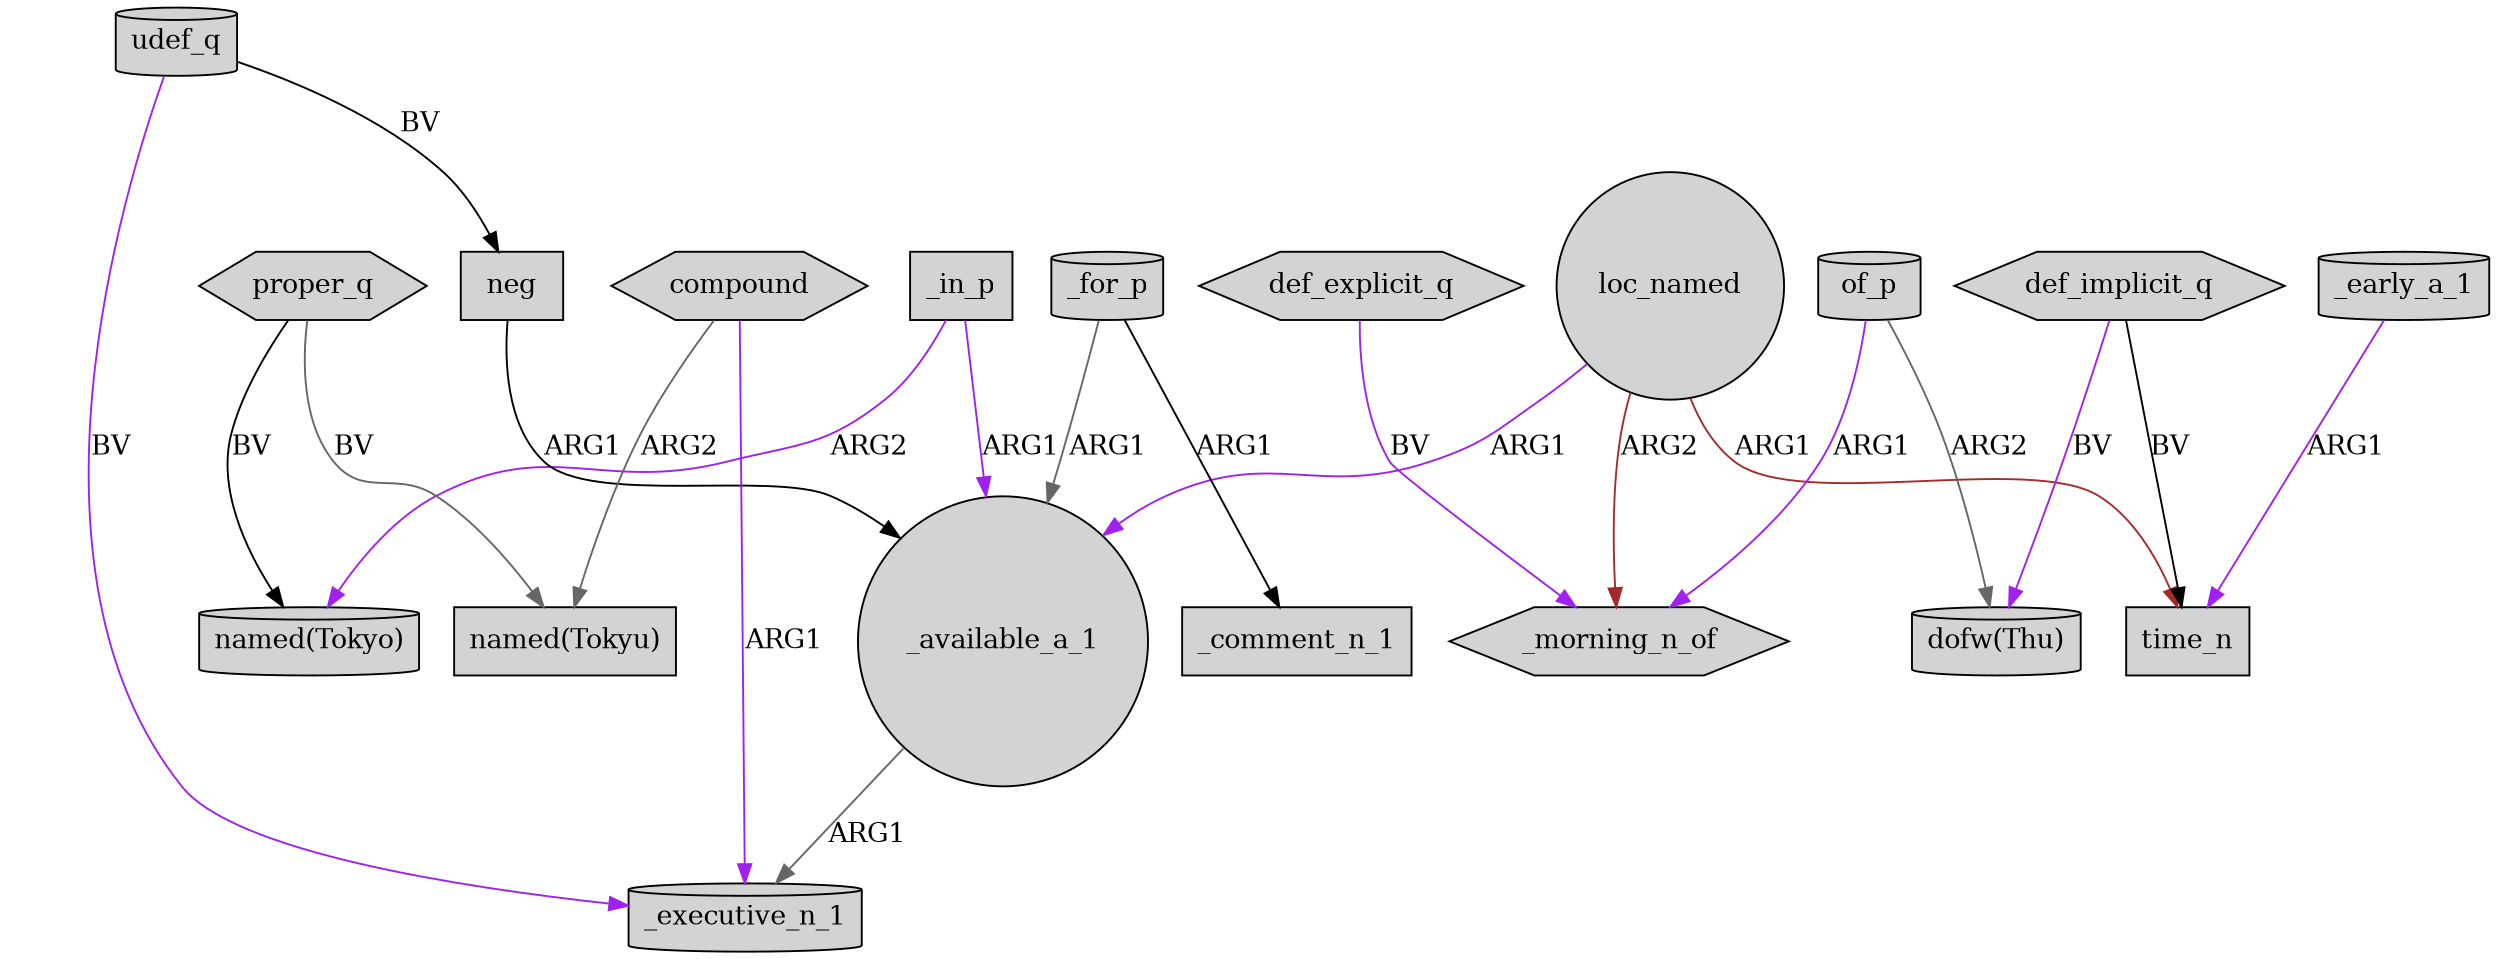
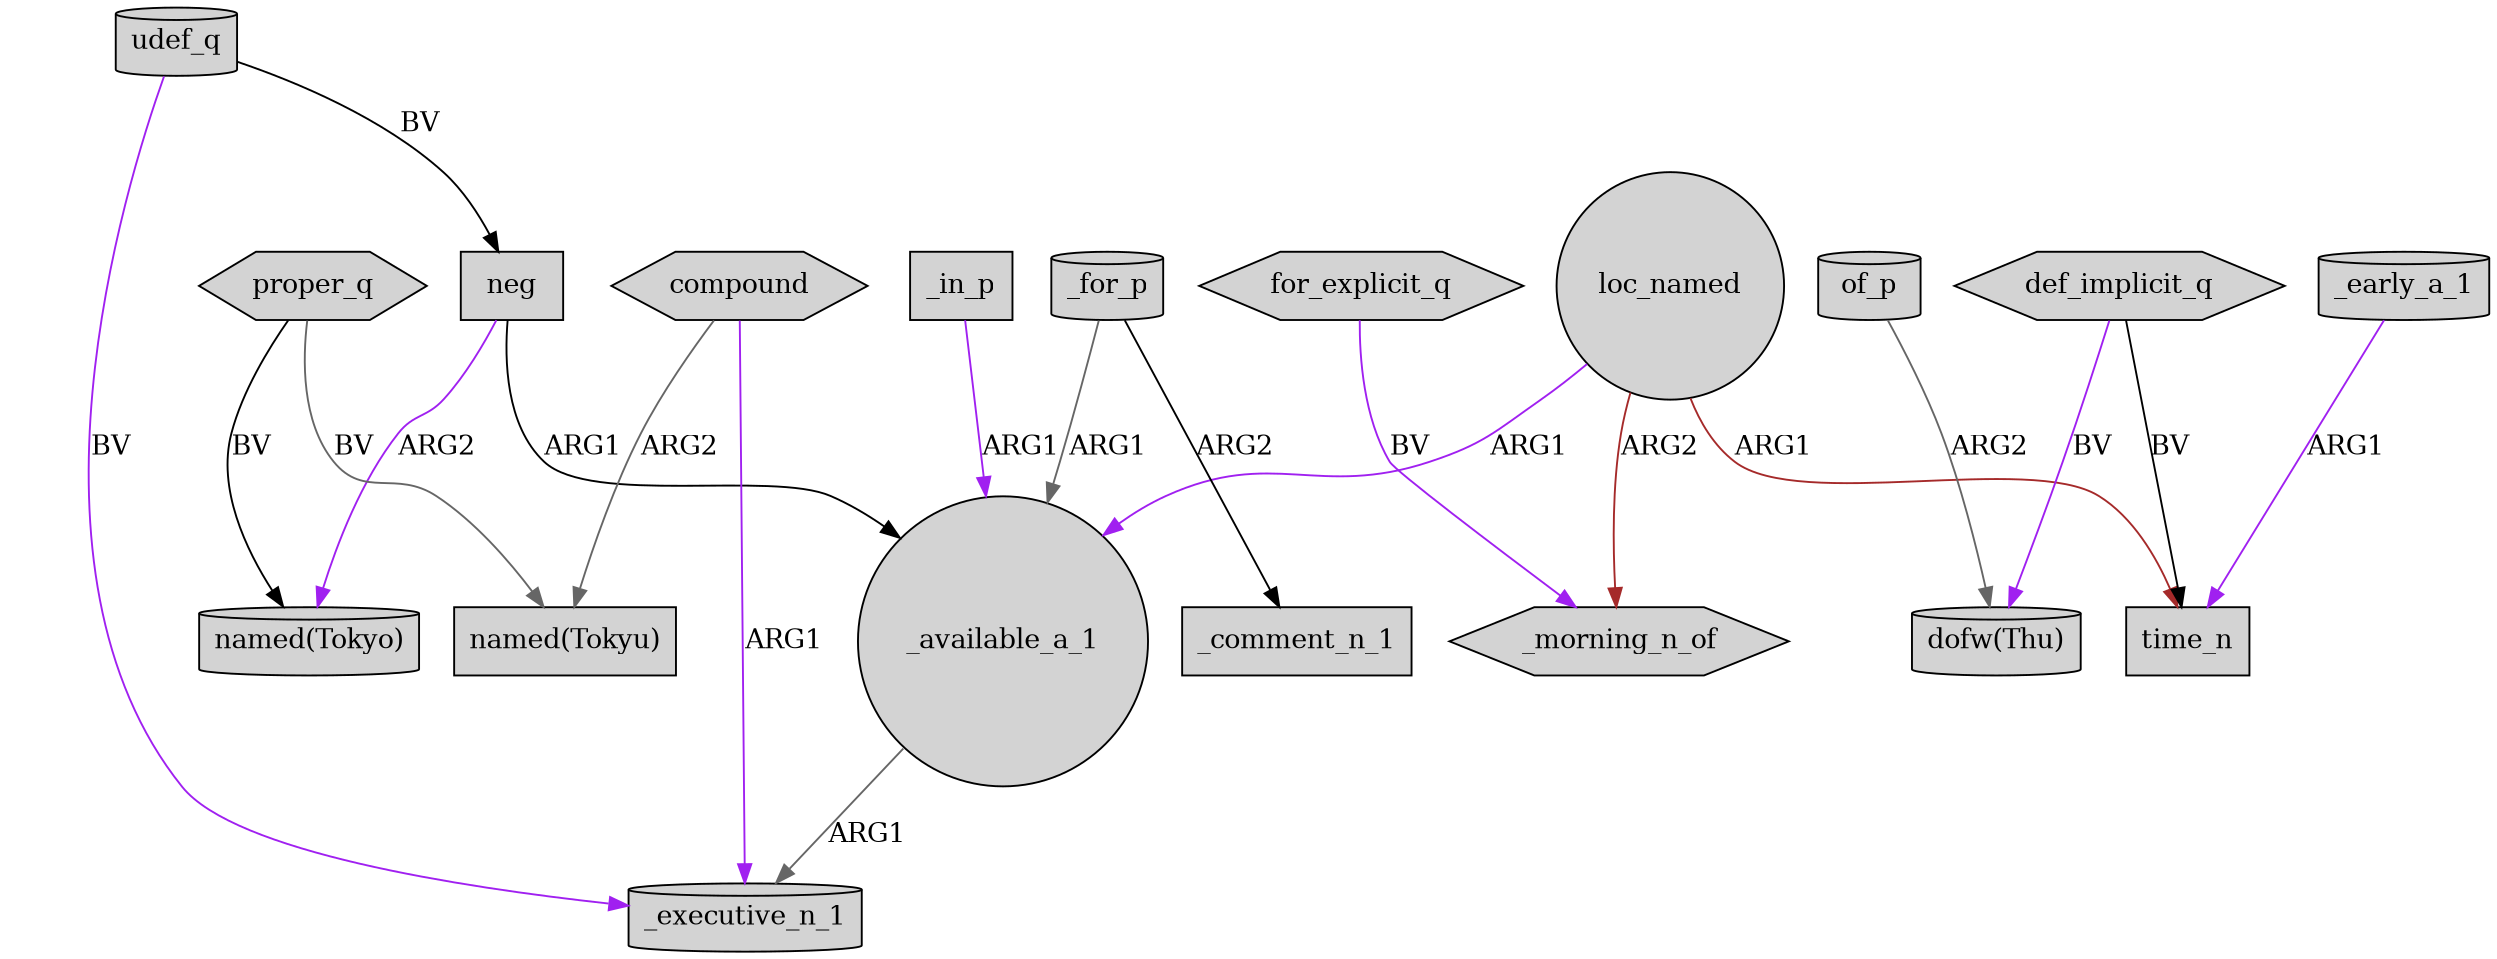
node "def_explicit_q": label "def_explicit_q" -> "for_explicit_q"
edge "_for_p" -> "_comment_n_1": label "ARG1" -> "ARG2"
edge "of_p" -> "_morning_n_of": removed, label "ARG1"
edge "_in_p" -> "named(Tokyo)": now "neg" -> "named(Tokyo)"
